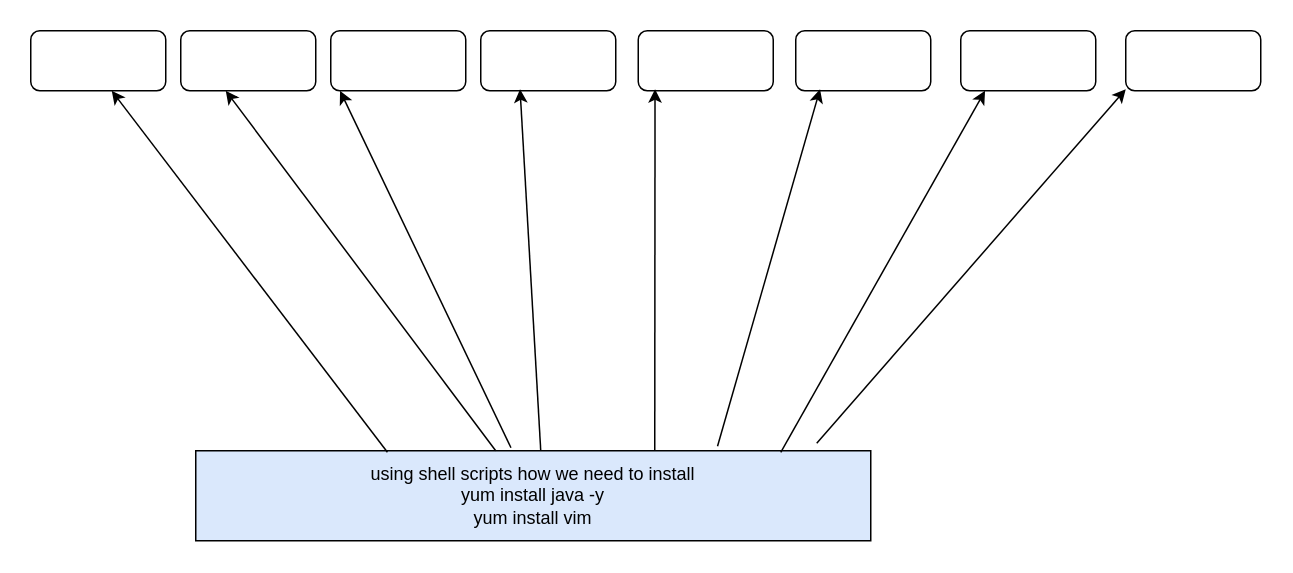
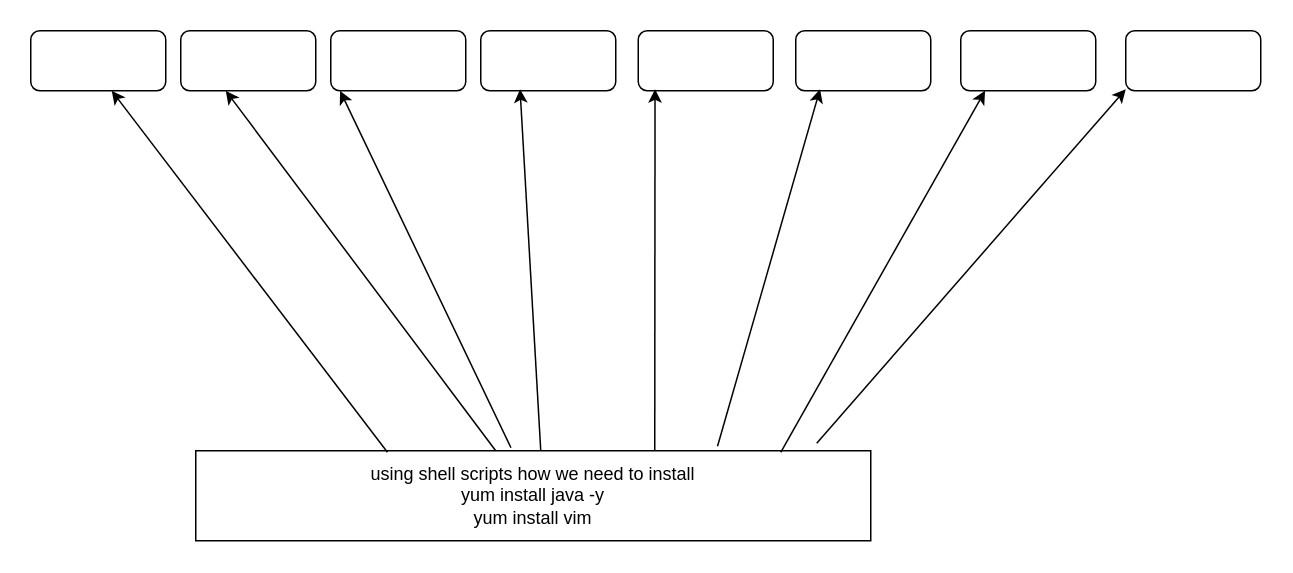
node "using shell scripts how we need to install yum install java -y yum install vim": fillcolor #dae8fc -> #ffffff
